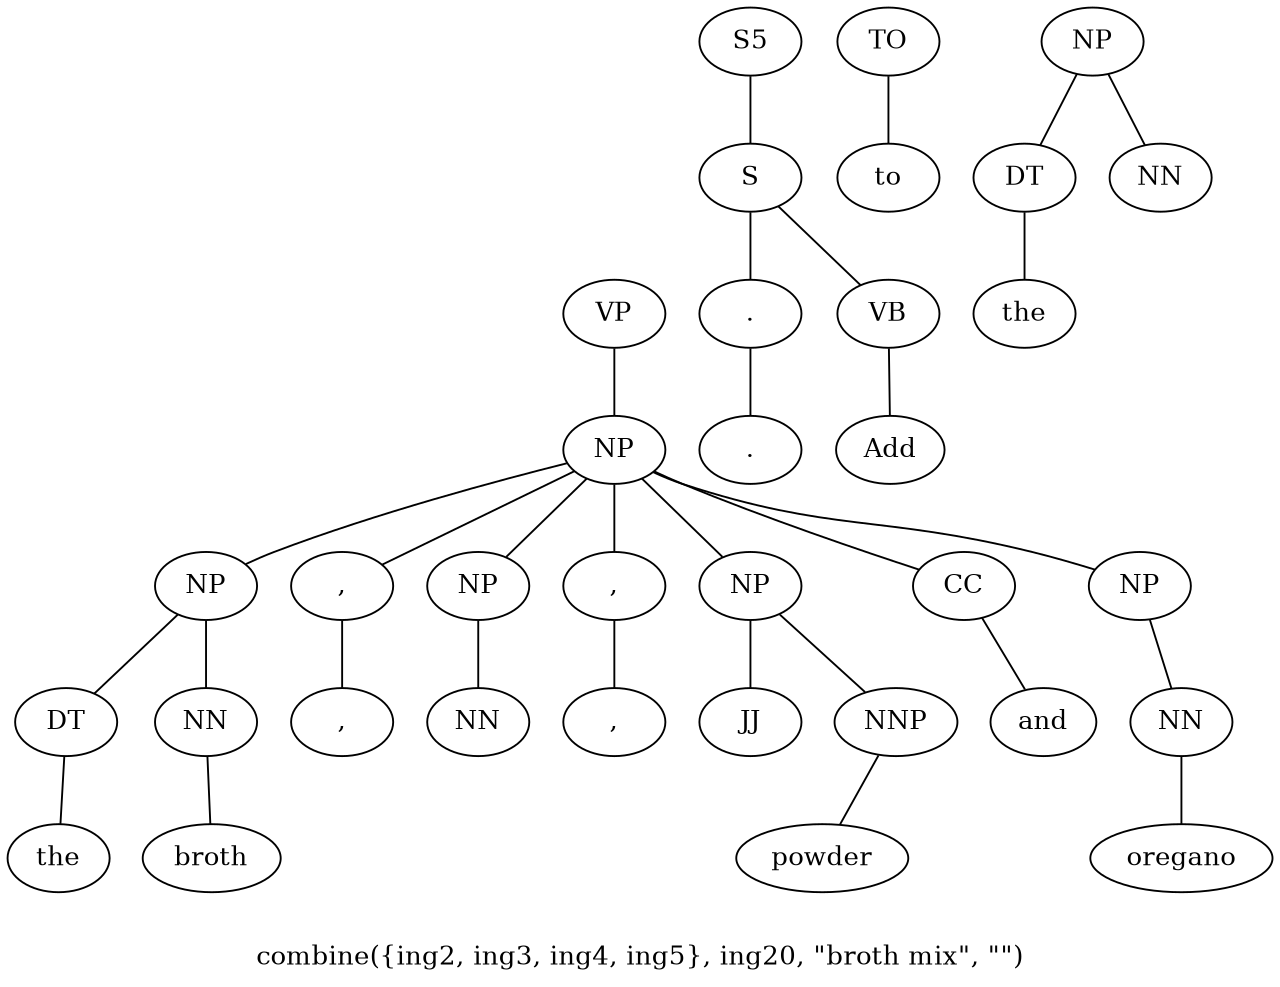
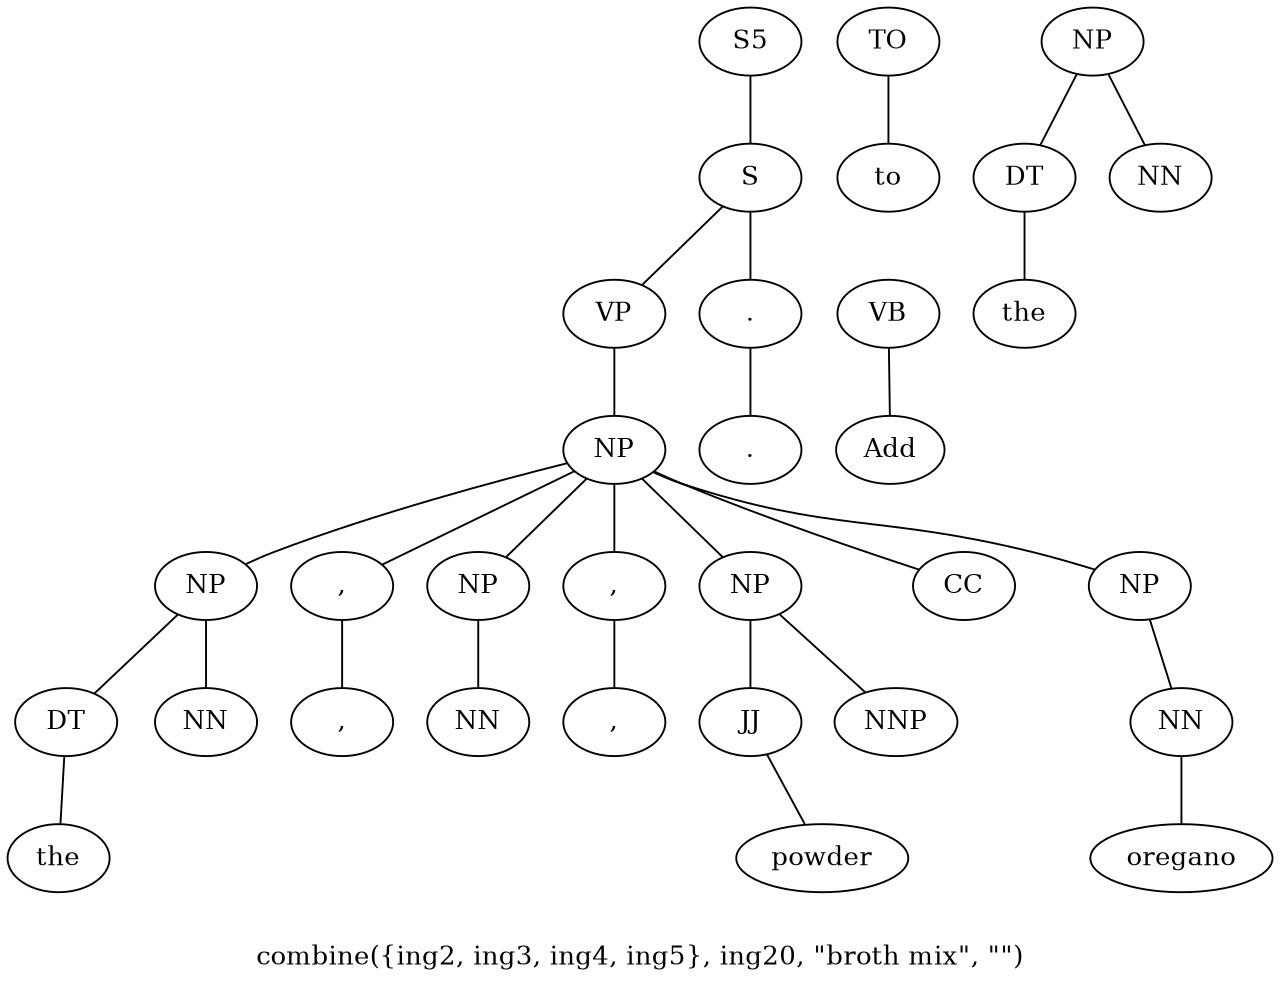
edge "S" -- "VB": now "S" -- "VP"
node "and": removed
edge "NNP" -- "powder": now "JJ" -- "powder"
node "broth": removed
